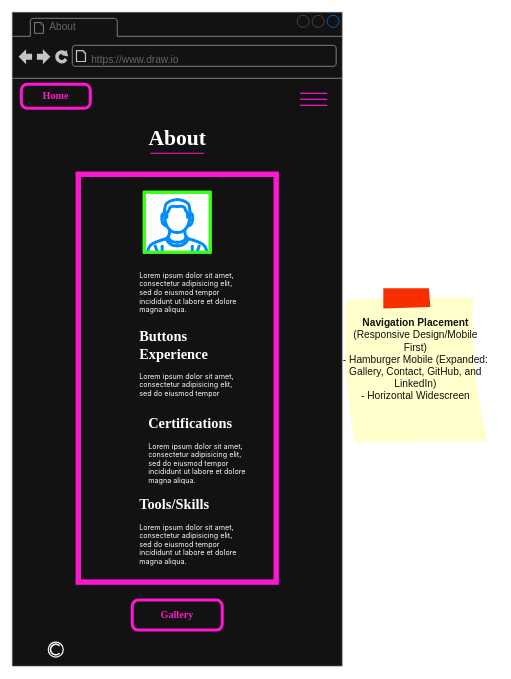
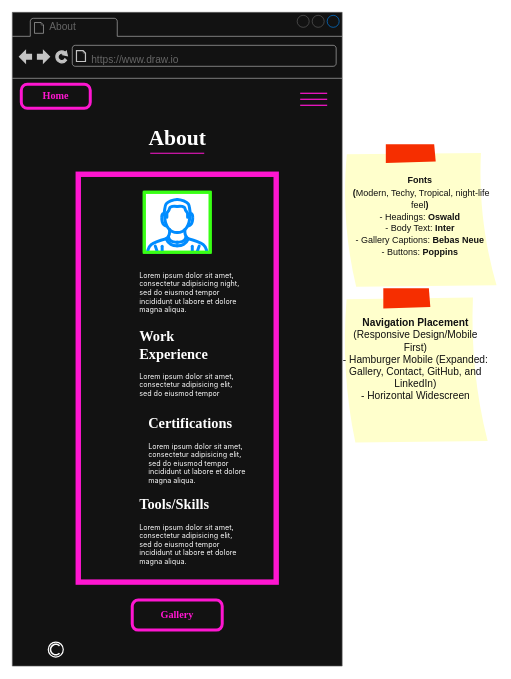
node "Fonts (Modern, Techy, Tropical, night-life feel) - Headings: Oswald - Body Text: Inter - Gallery Captions: Bebas Neue - Buttons: Poppins": added
node "Lorem ipsum dolor sit amet, consectetur adipisicing elit, sed do eiusmod tempor incididunt ut labore et dolore magna aliqua.": label "Lorem ipsum dolor sit amet, consectetur adipisicing elit, sed do eiusmod tempor incididunt ut labore et dolore magna aliqua." -> "Lorem ipsum dolor sit amet, consectetur adipisicing night, sed do eiusmod tempor incididunt ut labore et dolore magna aliqua."
node "Buttons ExperienceLorem ipsum dolor sit amet, consectetur adipisicing elit, sed do eiusmod tempor incididunt ut labore et dolore magna aliqua.": label "Buttons ExperienceLorem ipsum dolor sit amet, consectetur adipisicing elit, sed do eiusmod tempor incididunt ut labore et dolore magna aliqua." -> "Work ExperienceLorem ipsum dolor sit amet, consectetur adipisicing elit, sed do eiusmod tempor incididunt ut labore et dolore magna aliqua."
